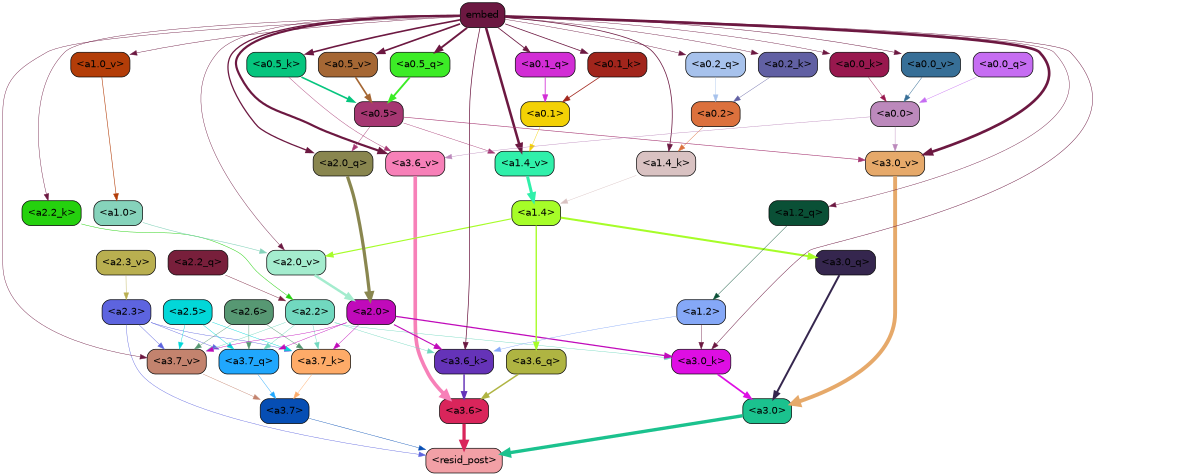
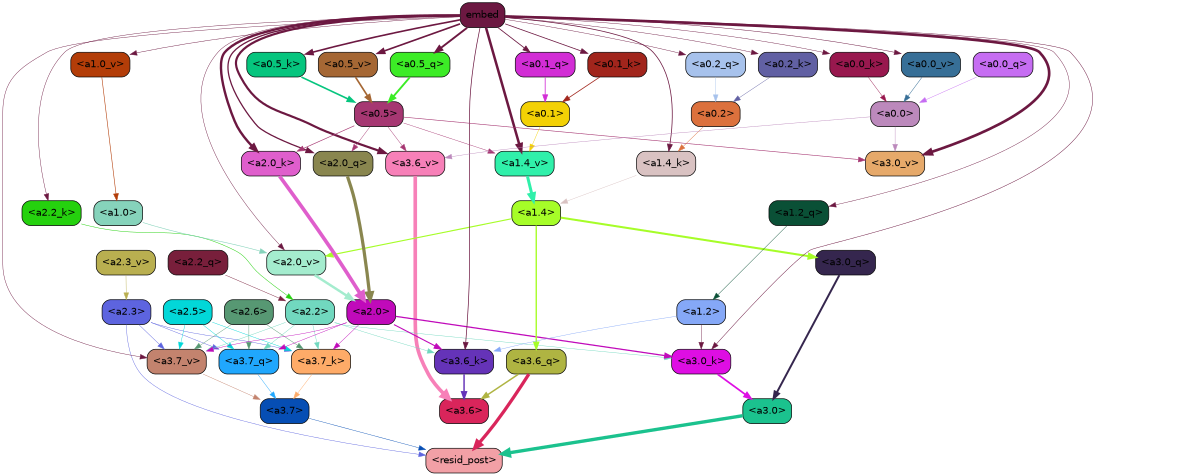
edge "<a0.5_k>" -> "<a3.6_v>": now "<a0.5>" -> "<a3.6_v>"
node "<a2.0_k>": added
edge "<a3.0_v>" -> "<a3.0>": removed
edge "<a3.6>" -> "<resid_post>": now "<a3.6_q>" -> "<resid_post>"
